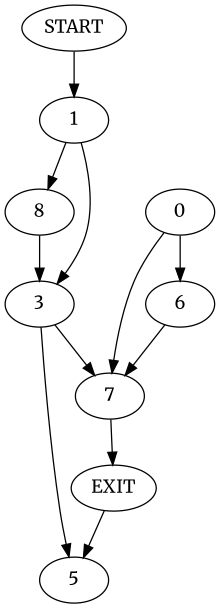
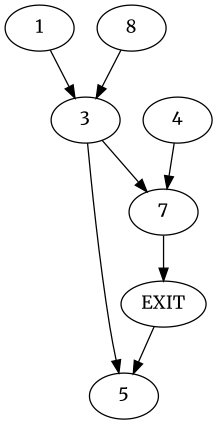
node "START": removed
edge "1" -> "8": removed
node "0": label "0" -> "4"
node "6": removed
